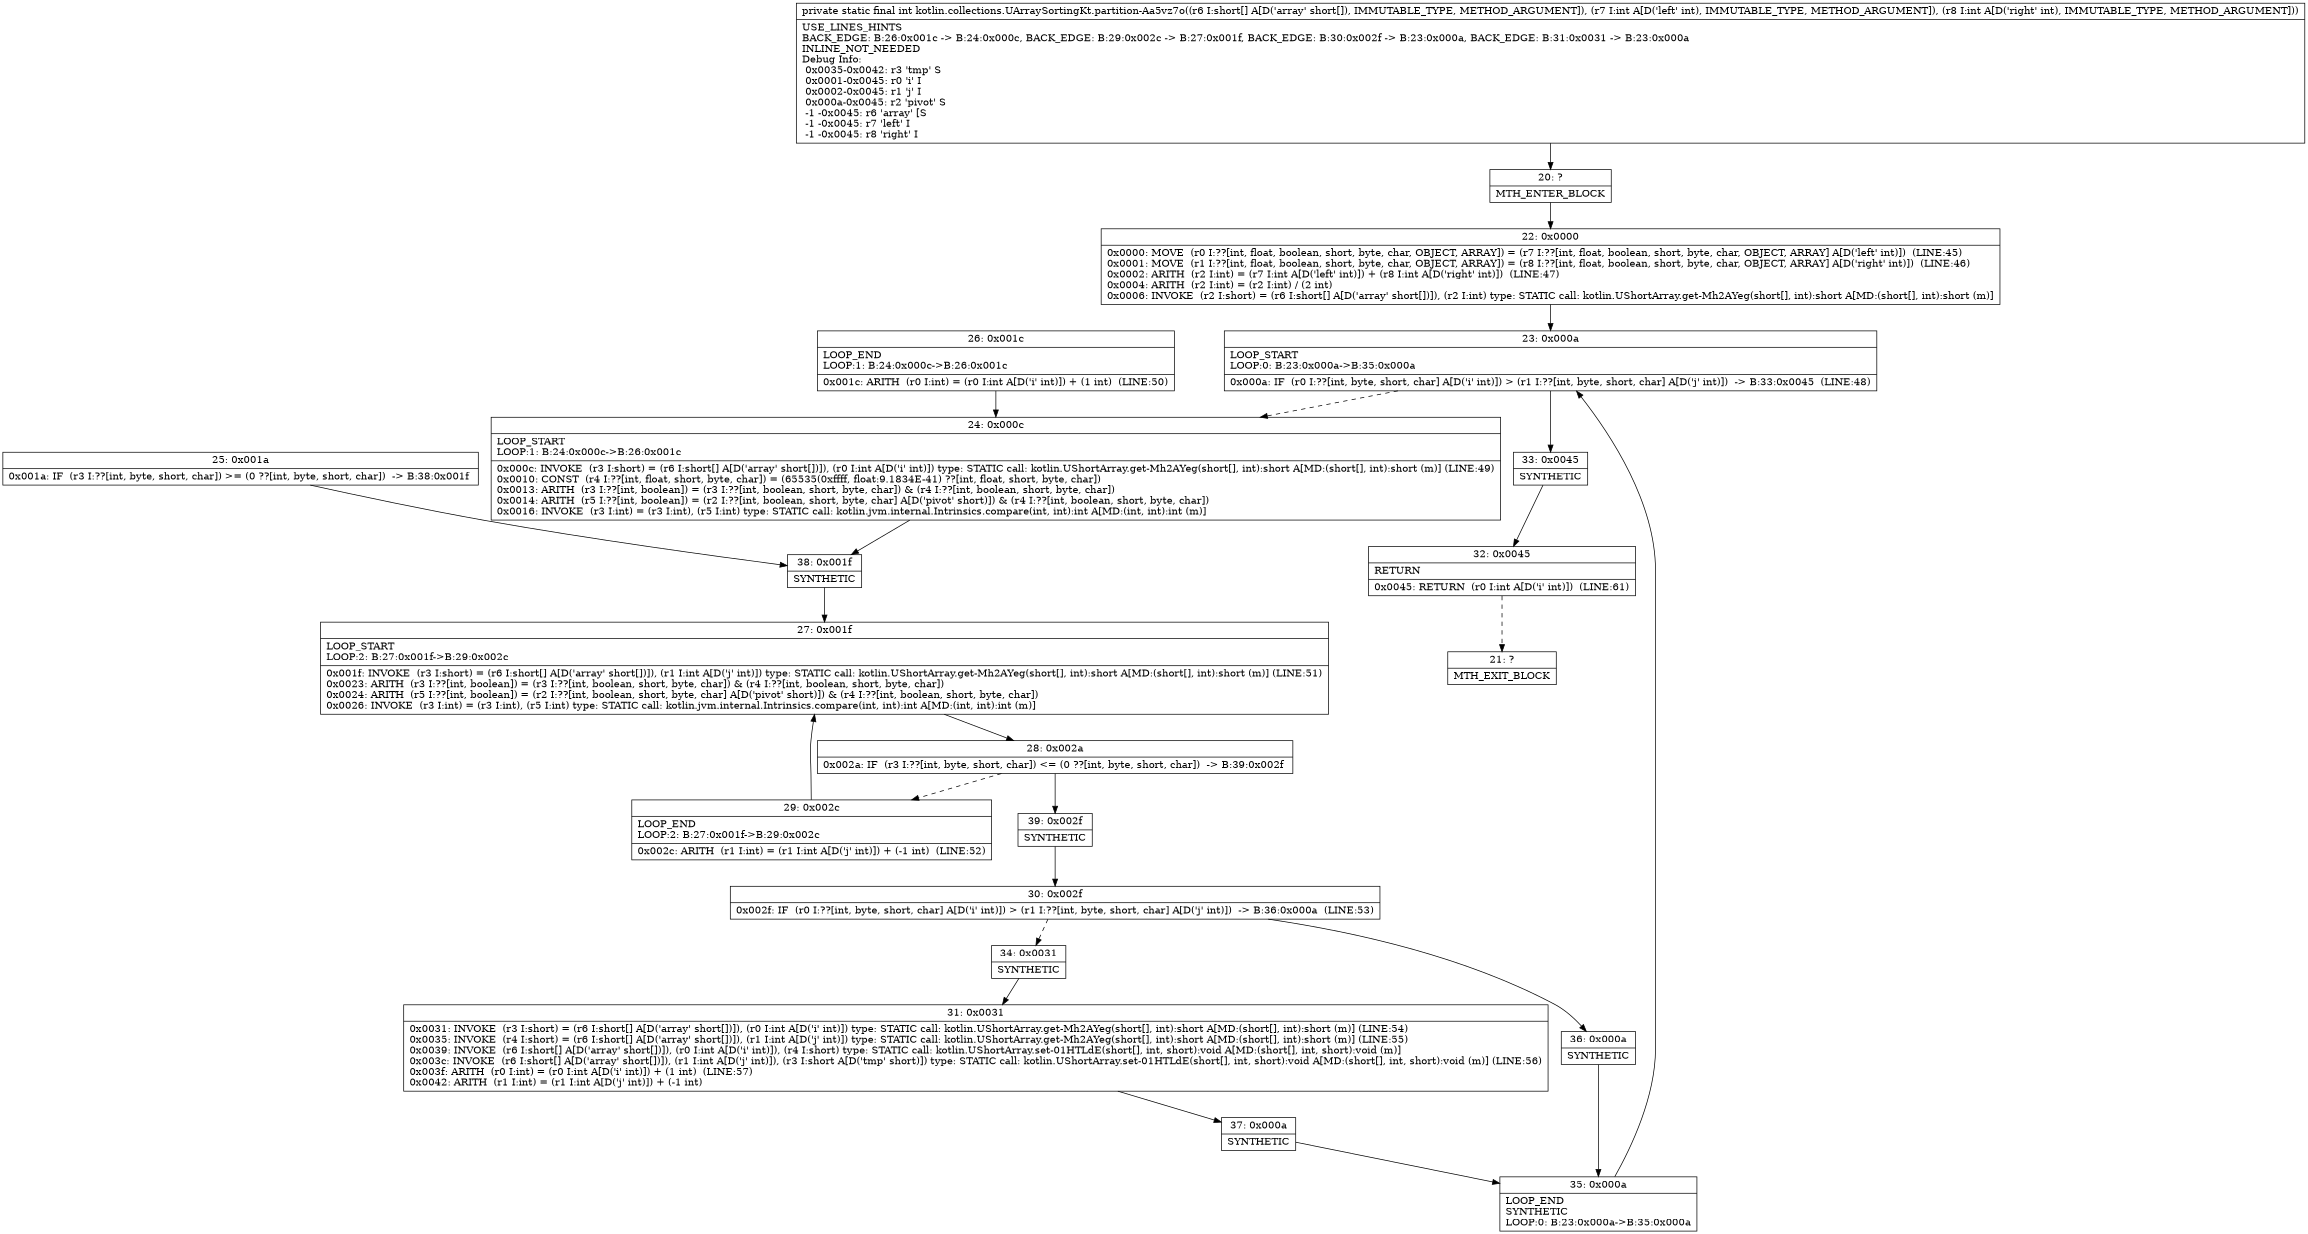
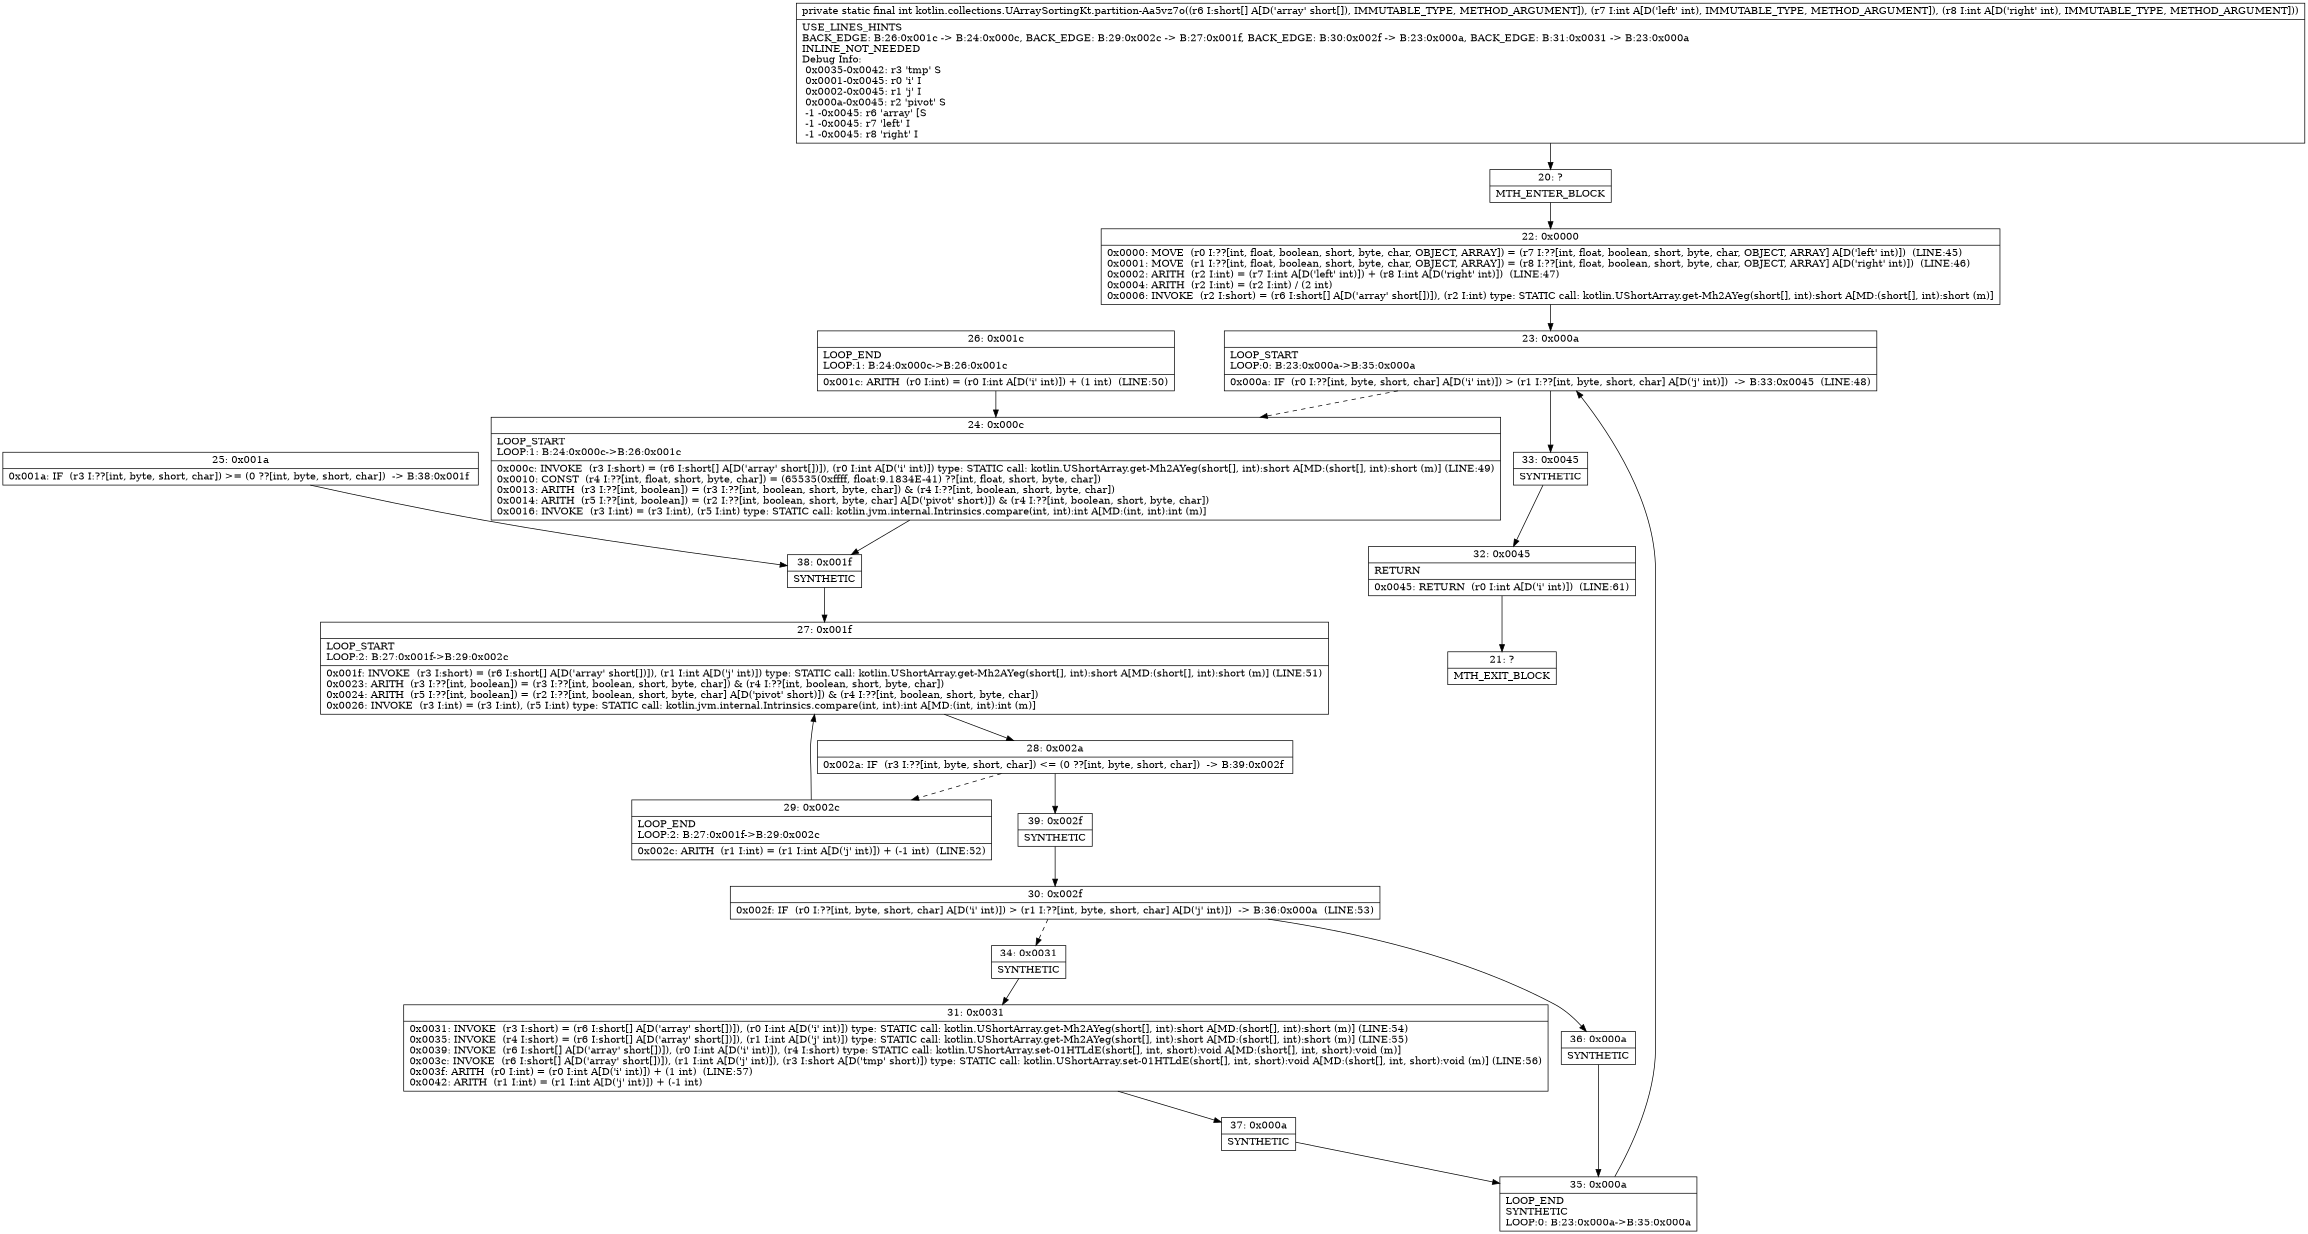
edge "32: 0x0045" -> "21: ?": style dashed -> solid
